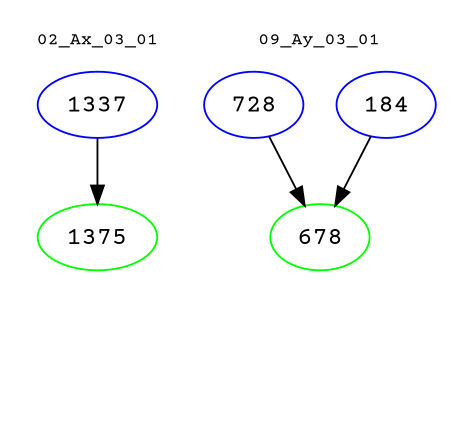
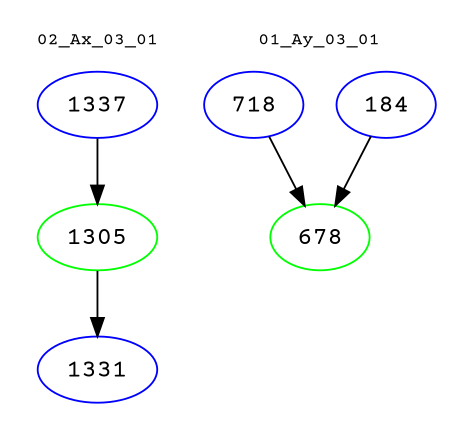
cluster "09_Ay_03_01": label "09_Ay_03_01" -> "01_Ay_03_01"
node "728": label "728" -> "718"
node "1375": label "1375" -> "1305"
node "1331": added
